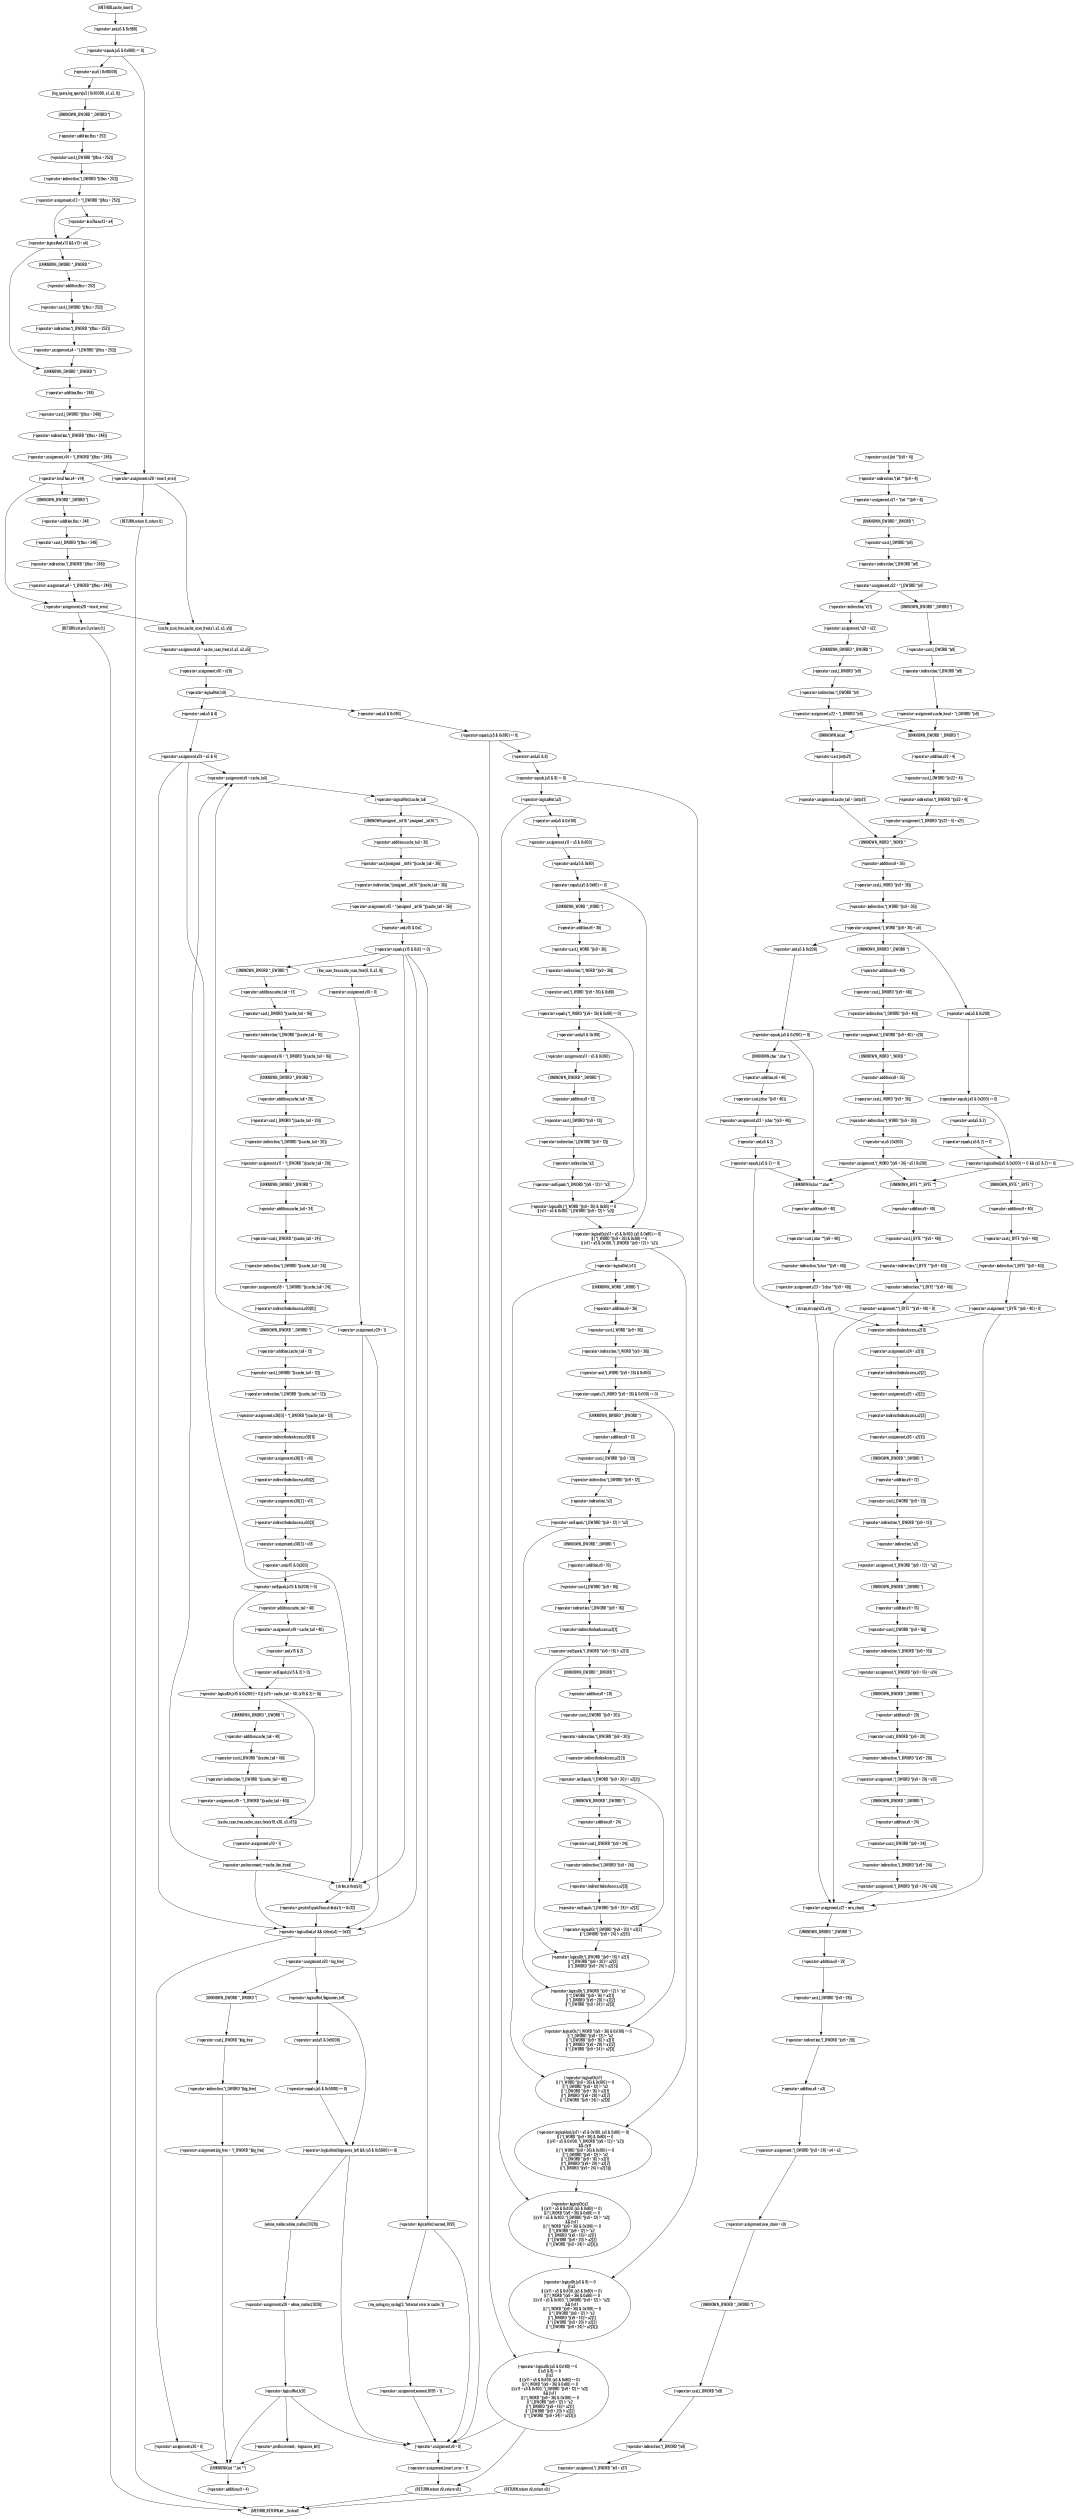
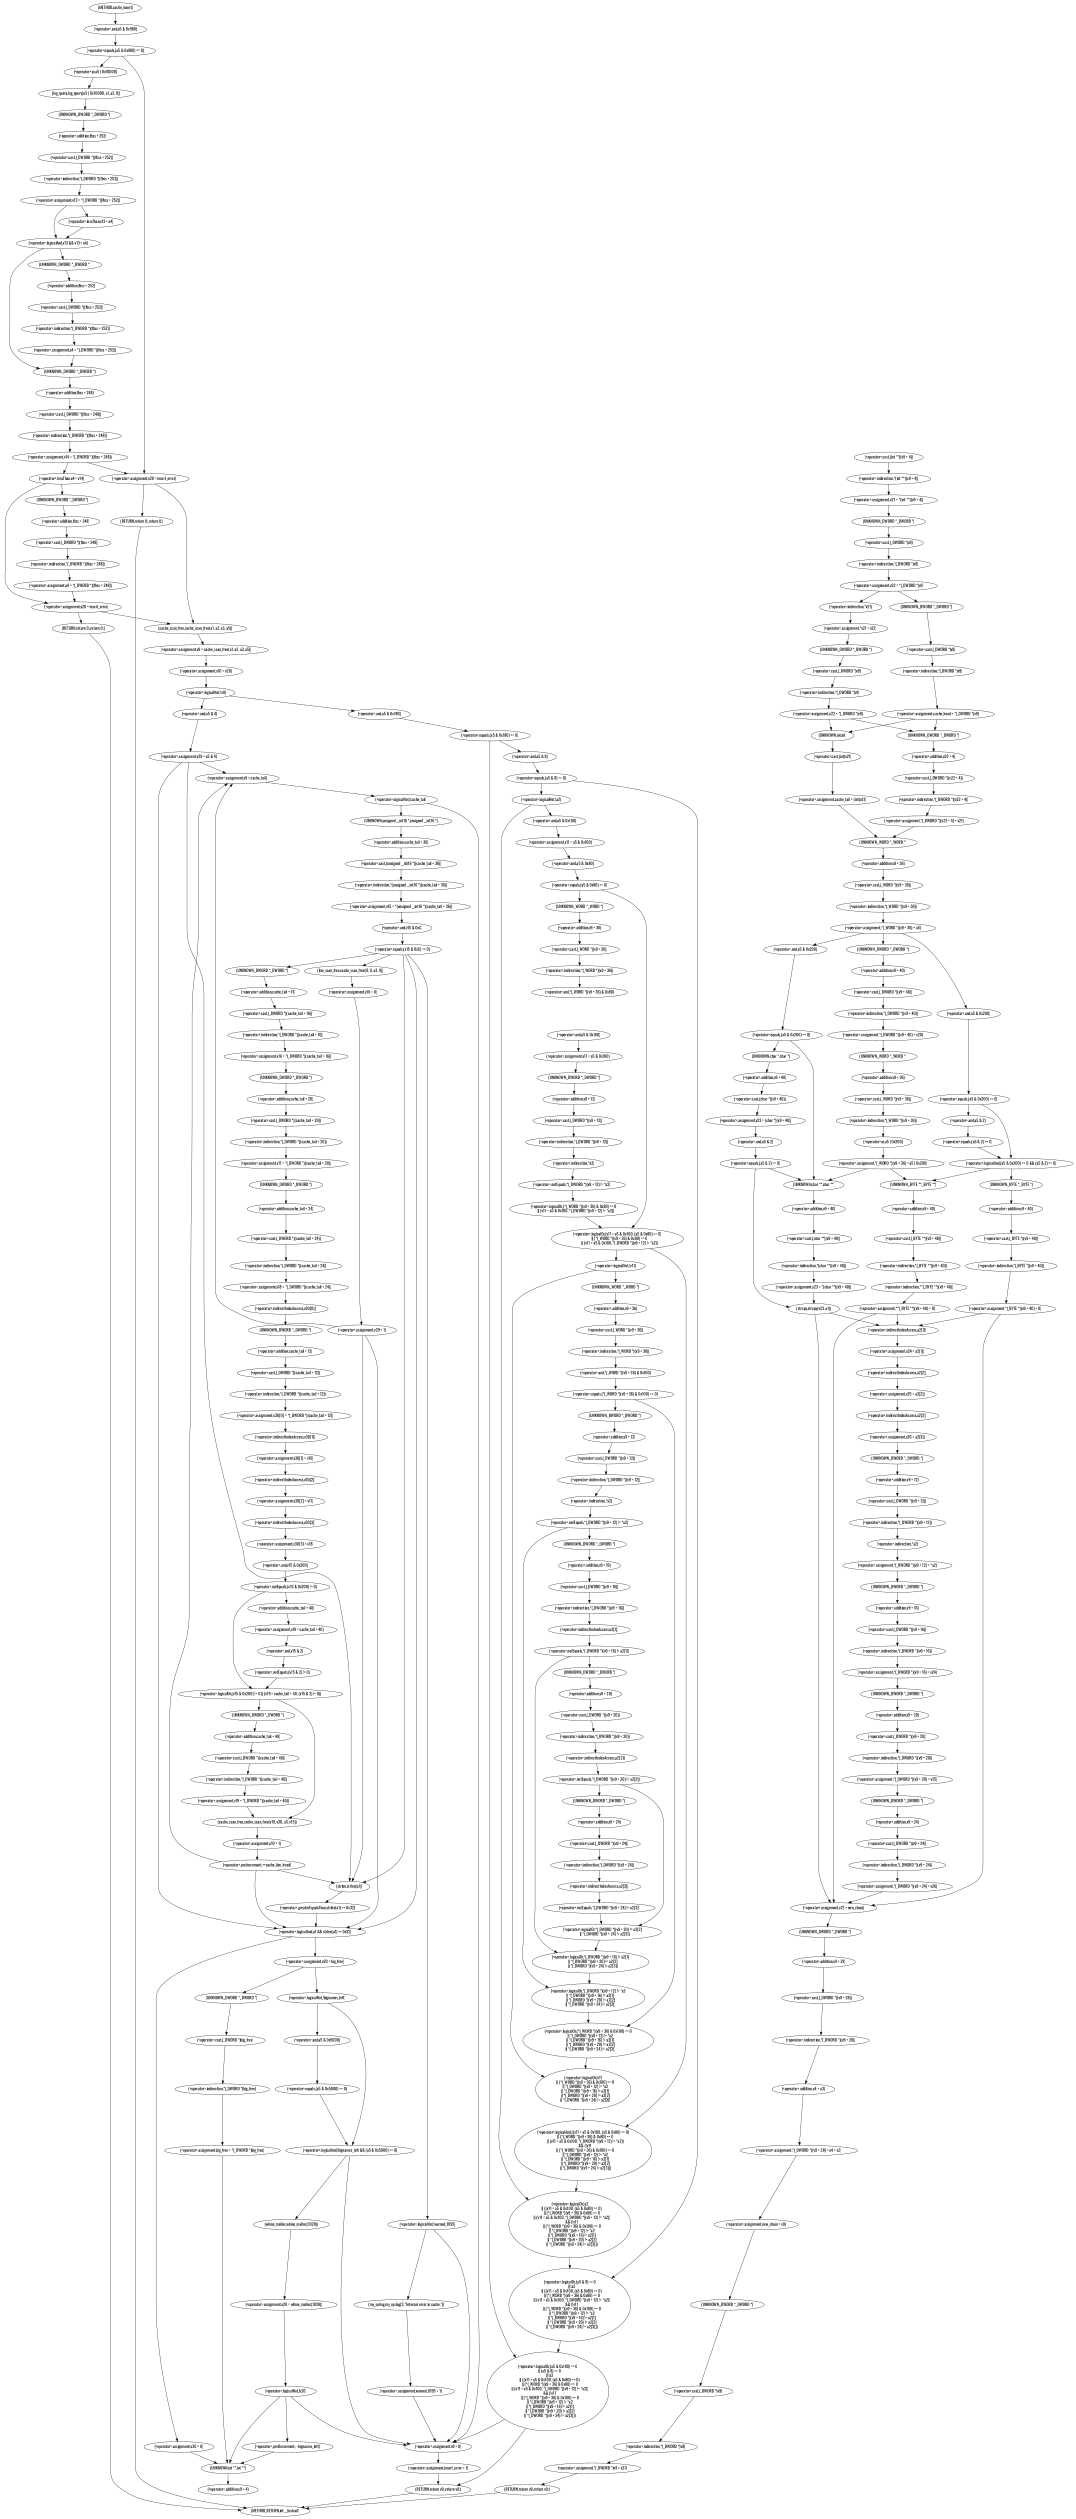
node "(<operator>.equals,(*(_WORD *)(v9 + 36) & 0x80) == 0)": removed
